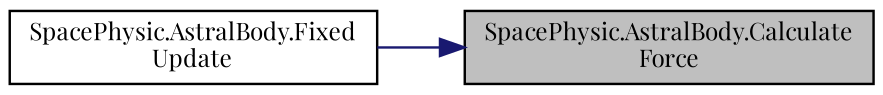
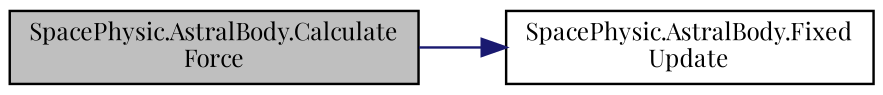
edge "SpacePhysic.AstralBody.Fixed Update" -> "SpacePhysic.AstralBody.Calculate Force": reversed
